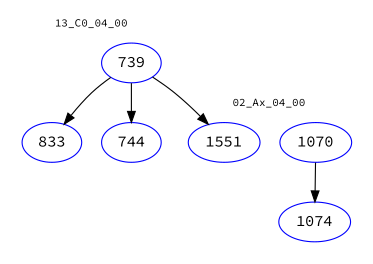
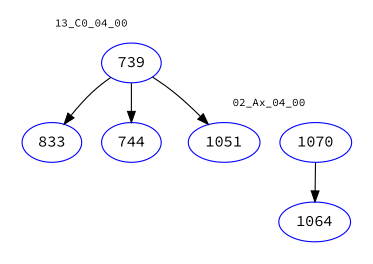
node "1551": label "1551" -> "1051"
node "1074": label "1074" -> "1064"
